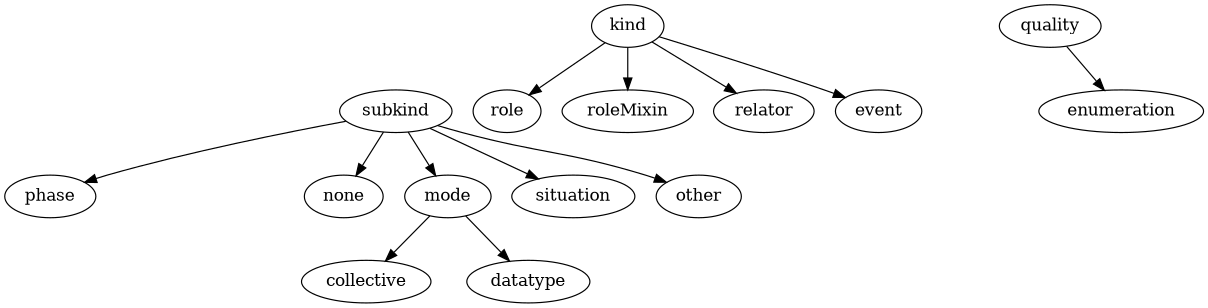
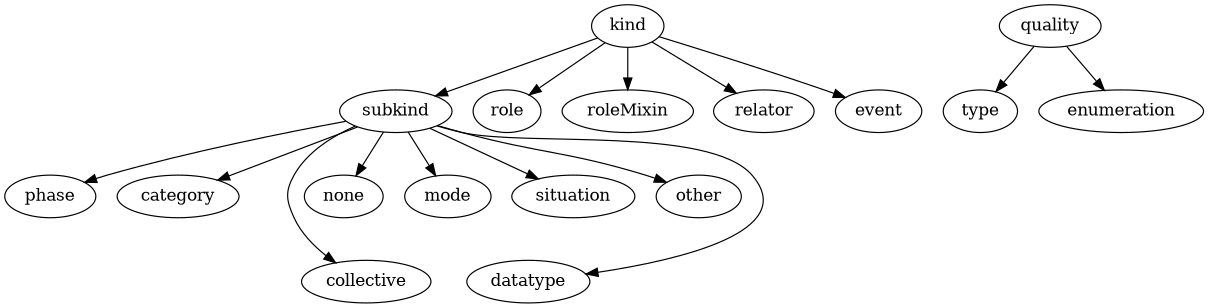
edge "kind" -> "subkind": added
node "type": added
node "category": added
edge "mode" -> "collective": now "subkind" -> "collective"
edge "mode" -> "datatype": now "subkind" -> "datatype"
